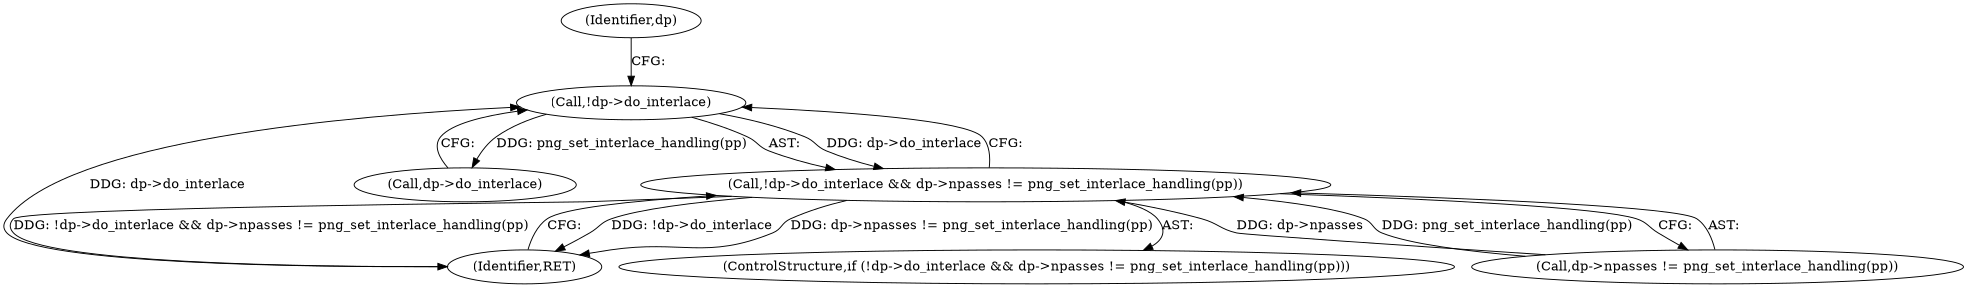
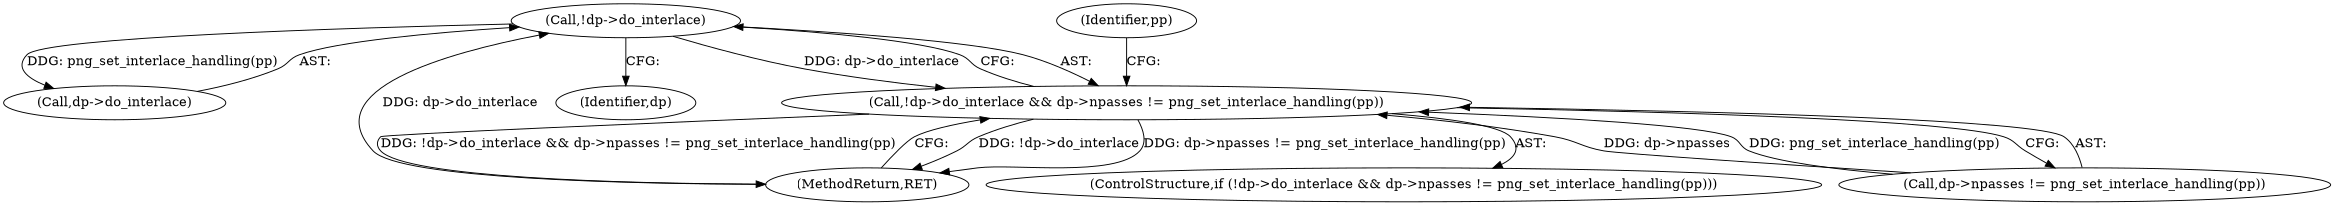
node "(Identifier,pp)": added
edge "(Identifier,dp)" -> "(Call,!dp->do_interlace)": reversed
edge "(Call,dp->do_interlace)" -> "(Call,!dp->do_interlace)": label "CFG: " -> "AST: "
node "(Identifier,RET)": label "(Identifier,RET)" -> "(MethodReturn,RET)"
